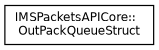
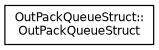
node "IMSPacketsAPICore:: OutPackQueueStruct": label "IMSPacketsAPICore:: OutPackQueueStruct" -> "OutPackQueueStruct:: OutPackQueueStruct"
